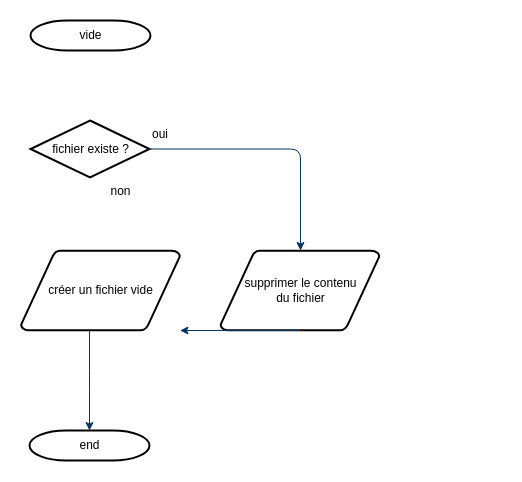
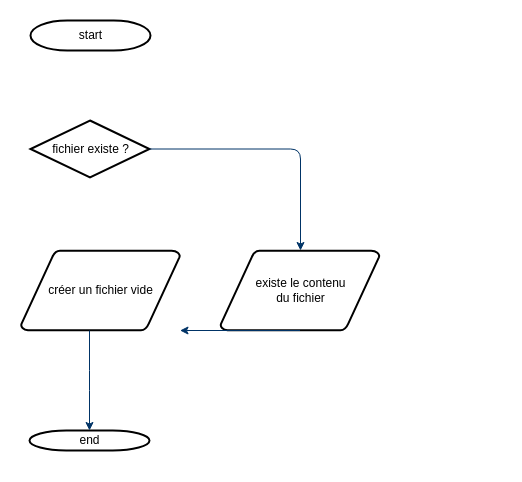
node "vide": label "vide" -> "start"
node "oui": removed
node "non": removed
node "supprimer le contenu du fichier": label "supprimer le contenu du fichier" -> "existe le contenu du fichier"
node "end": size 120x30 -> 120x20
